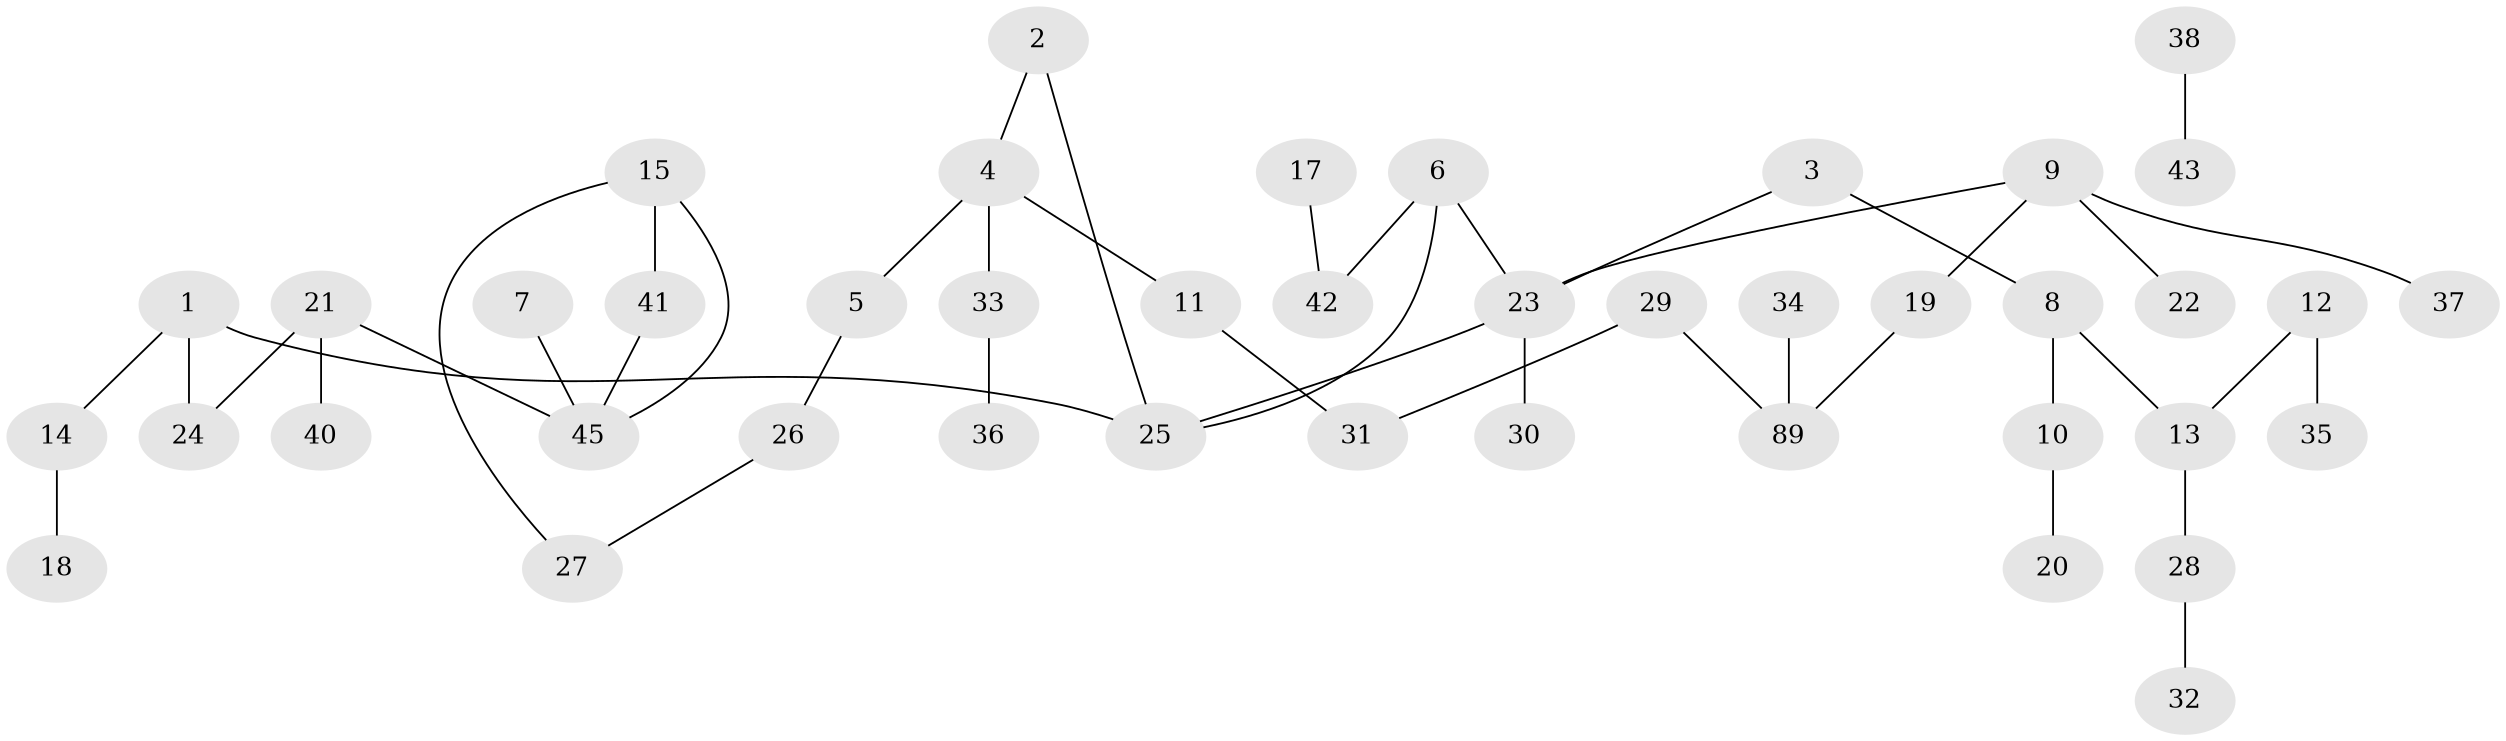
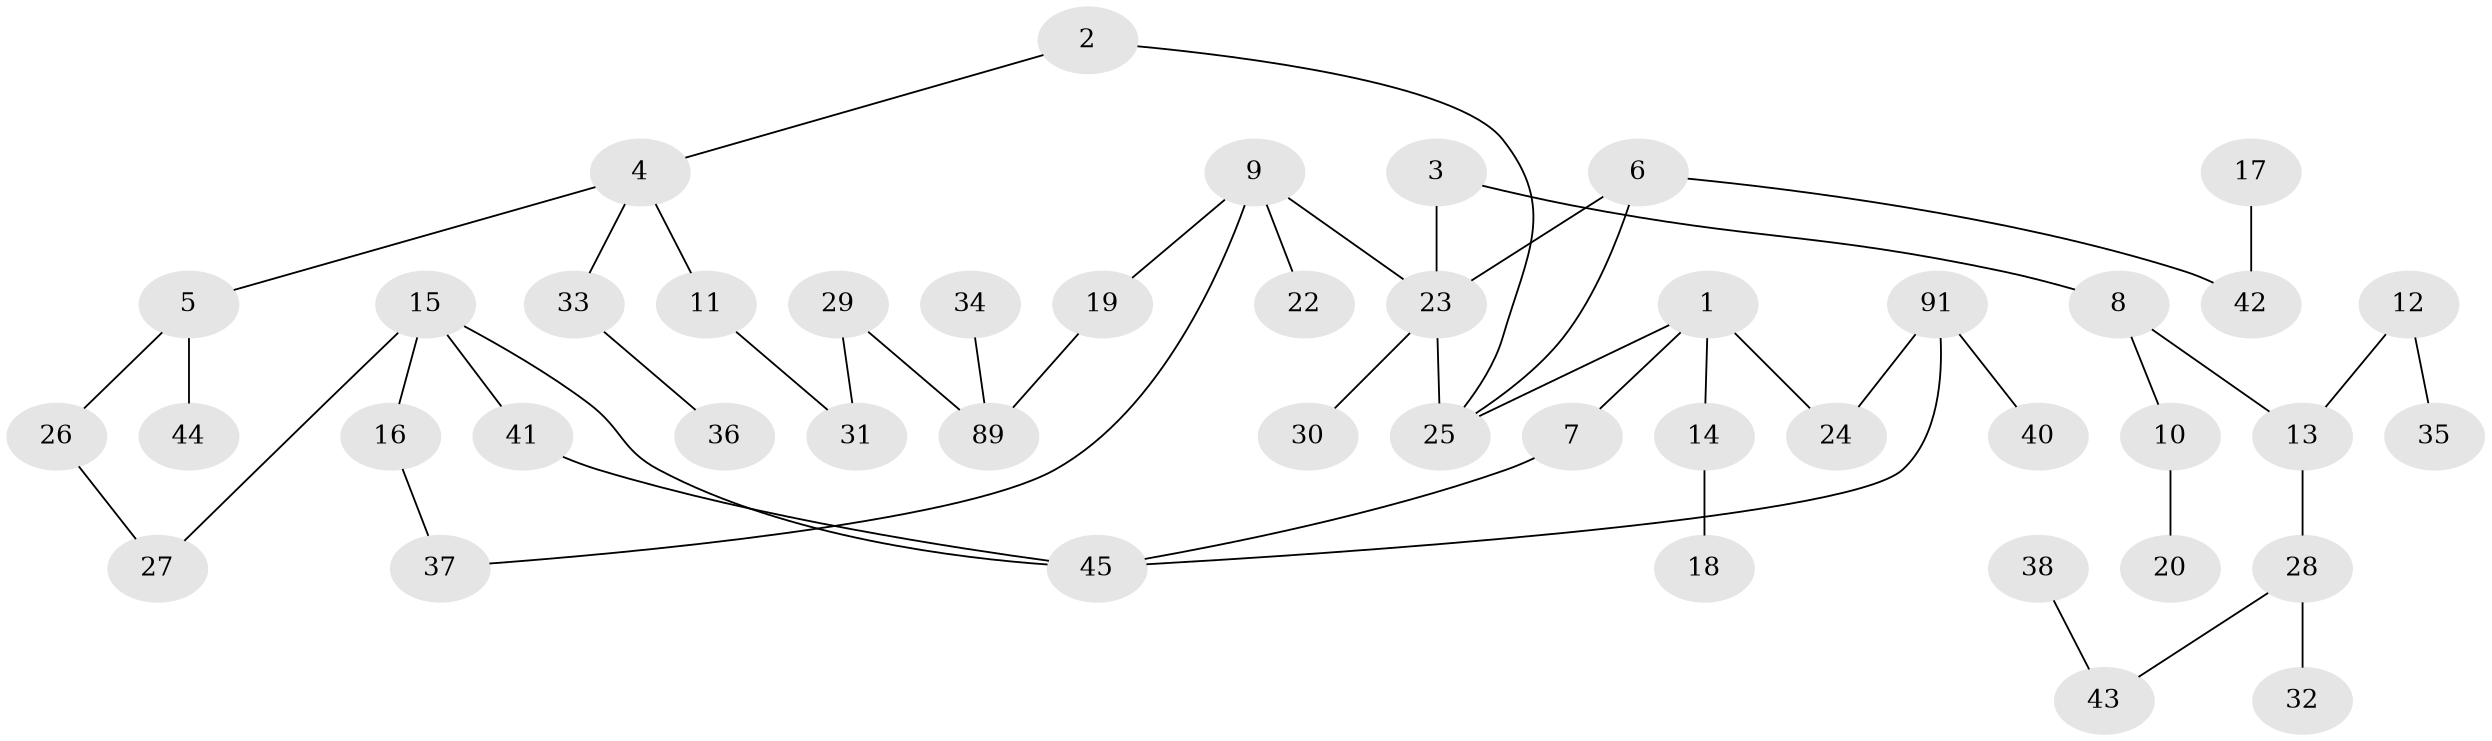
node "21": label "21" -> "91"
edge "1" -- "7": added
node "44": added
node "16": added
edge "28" -- "43": added
